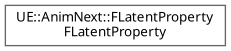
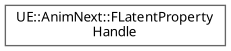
node "UE::AnimNext::FLatentProperty FLatentProperty": label "UE::AnimNext::FLatentProperty FLatentProperty" -> "UE::AnimNext::FLatentProperty Handle"
